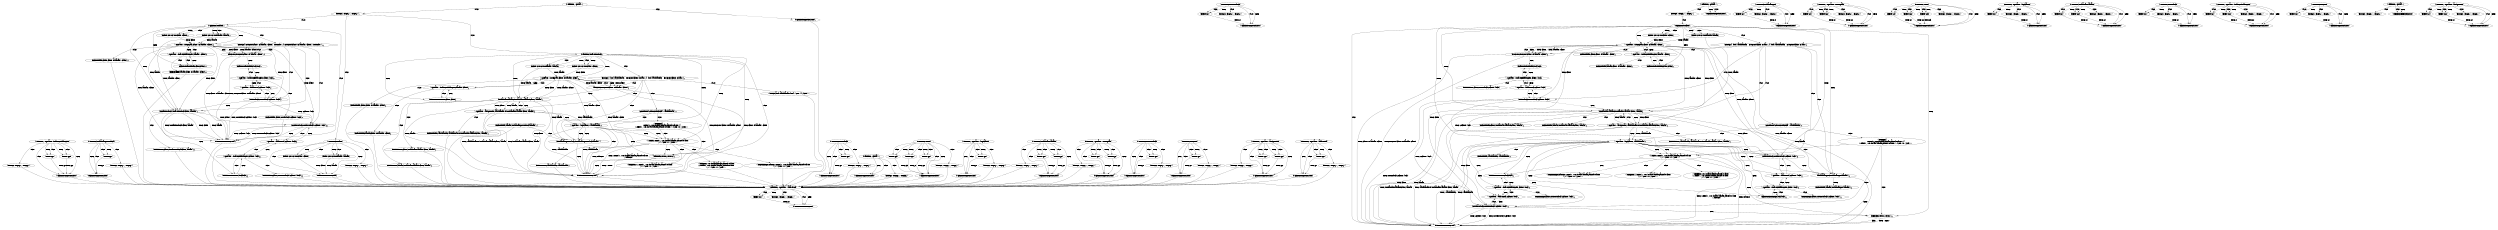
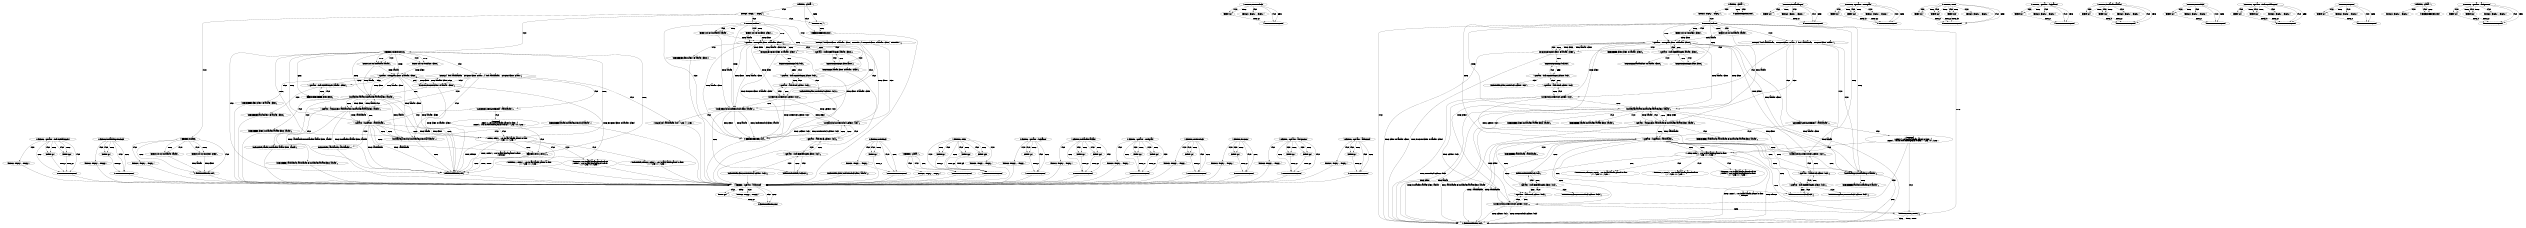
node "(UNKNOWN,),))": added
edge "(METHOD,ion_free_nolock)" -> "(ion_handle_put_nolock,ion_handle_put_nolock(handle))": added, label "DDG:"
edge "(ion_free_nolock,ion_free_nolock(client, handle))" -> "(IDENTIFIER,client,ion_free_nolock(client, handle))": now "(ion_free_nolock,ion_free_nolock(client, handle))" -> "<(LOCAL,bool valid_handle: bool)<SUB>4</SUB>>"
